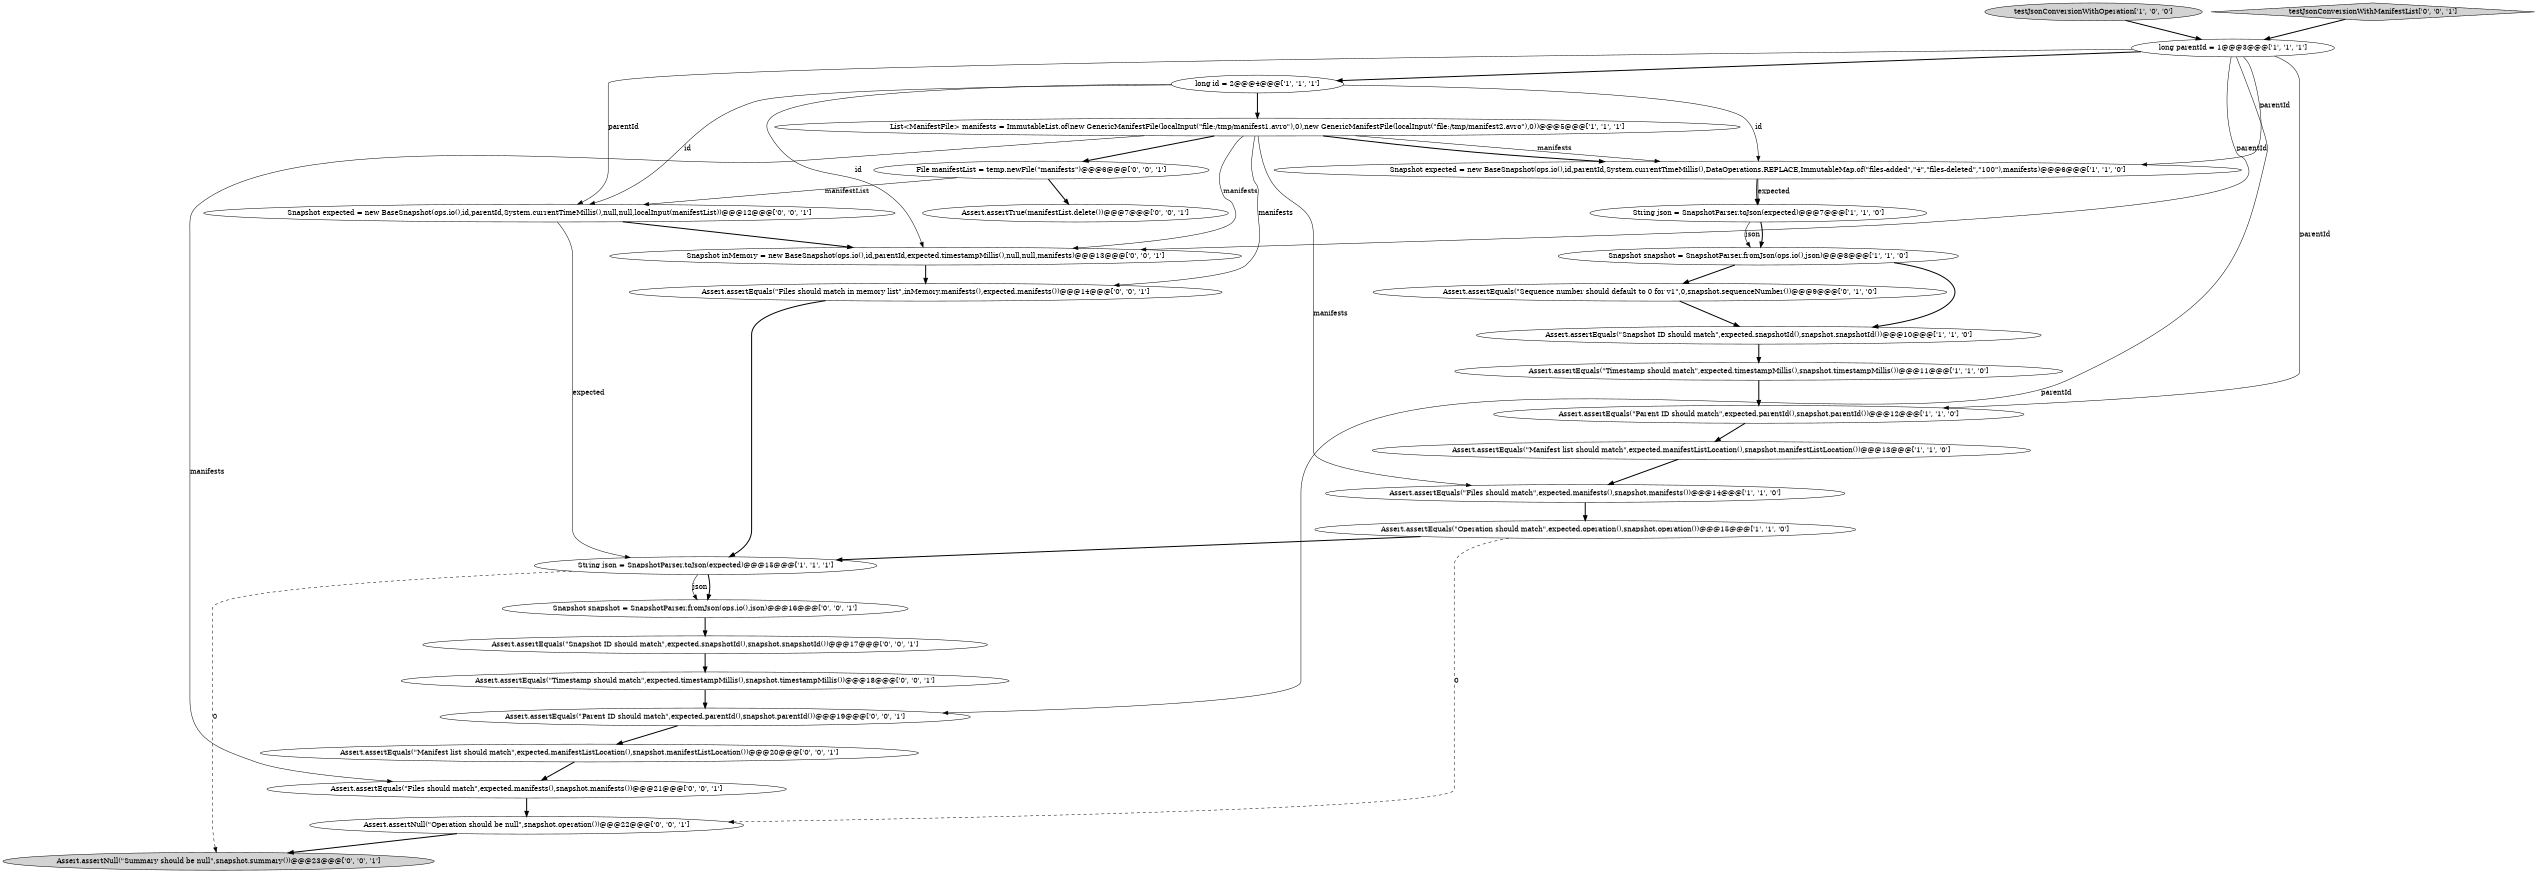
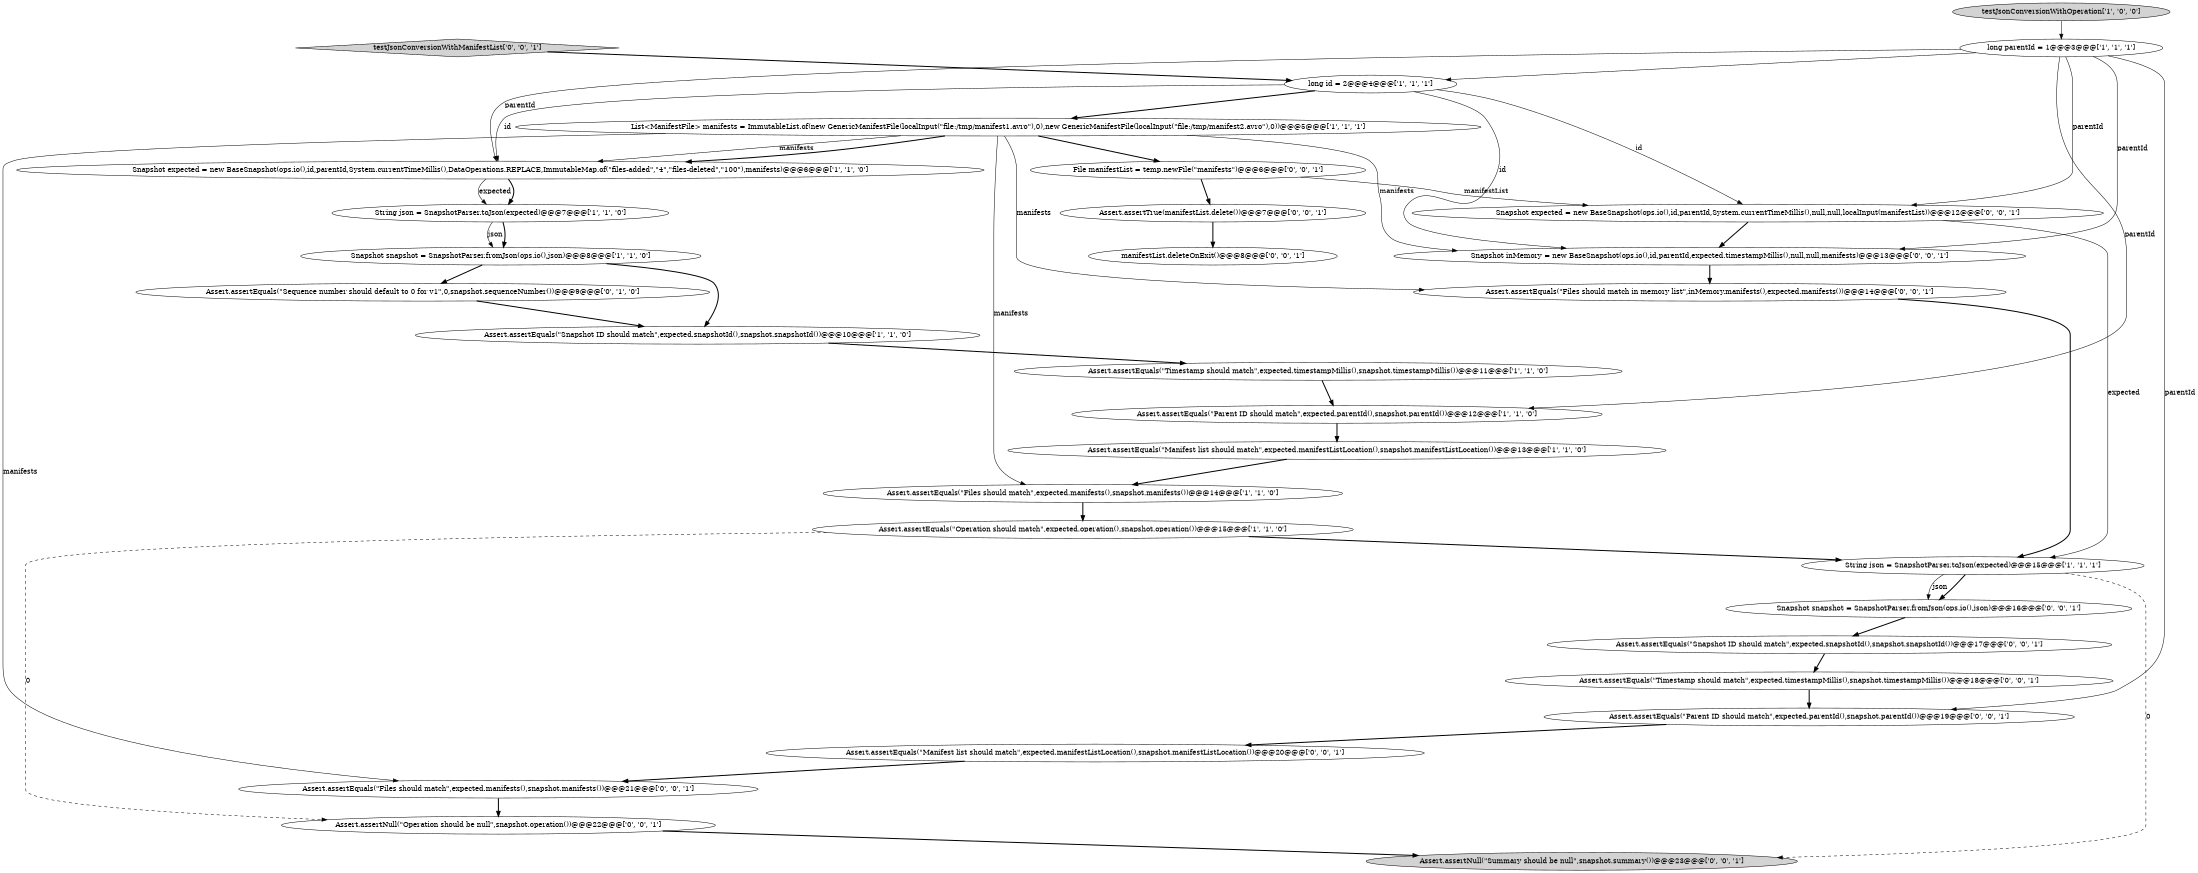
edge "testJsonConversionWithOperation['1', '0', '0']" -> "long parentId = 1@@@3@@@['1', '1', '1']": style bold -> solid
edge "testJsonConversionWithManifestList['0', '0', '1']" -> "long parentId = 1@@@3@@@['1', '1', '1']": now "testJsonConversionWithManifestList['0', '0', '1']" -> "long id = 2@@@4@@@['1', '1', '1']"
edge "long parentId = 1@@@3@@@['1', '1', '1']" -> "long id = 2@@@4@@@['1', '1', '1']": style bold -> solid
node "manifestList.deleteOnExit()@@@8@@@['0', '0', '1']": added
